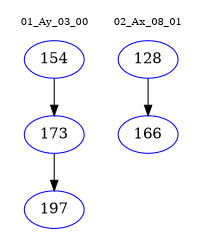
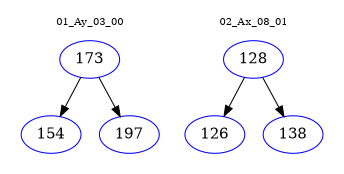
edge "154" -> "173": reversed
node "166": label "166" -> "126"
node "138": added
